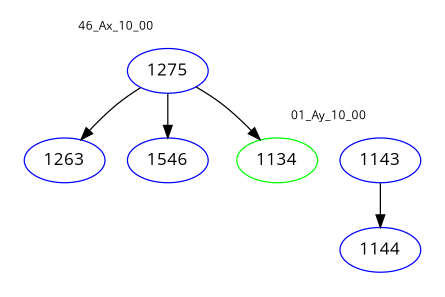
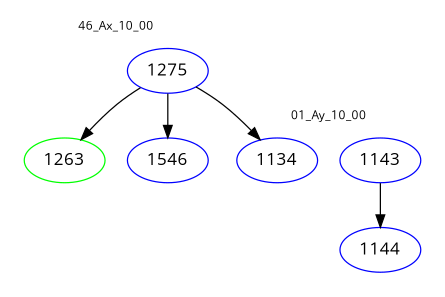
node "1263": color blue -> green
node "1134": color green -> blue
